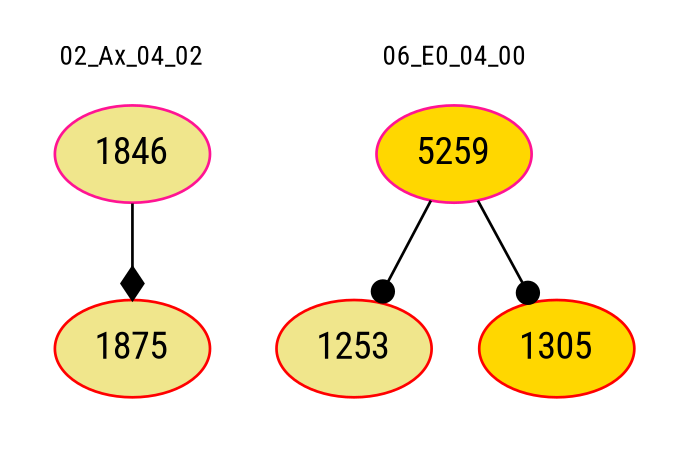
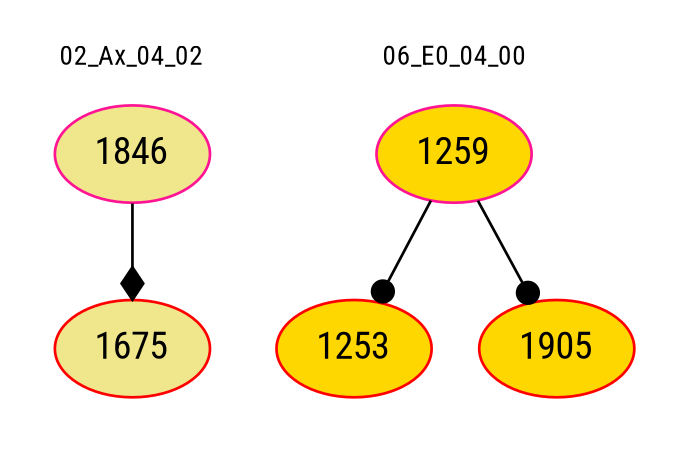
node "5259": label "5259" -> "1259"
node "1875": label "1875" -> "1675"
node "1253": fillcolor khaki -> gold
node "1305": label "1305" -> "1905"
